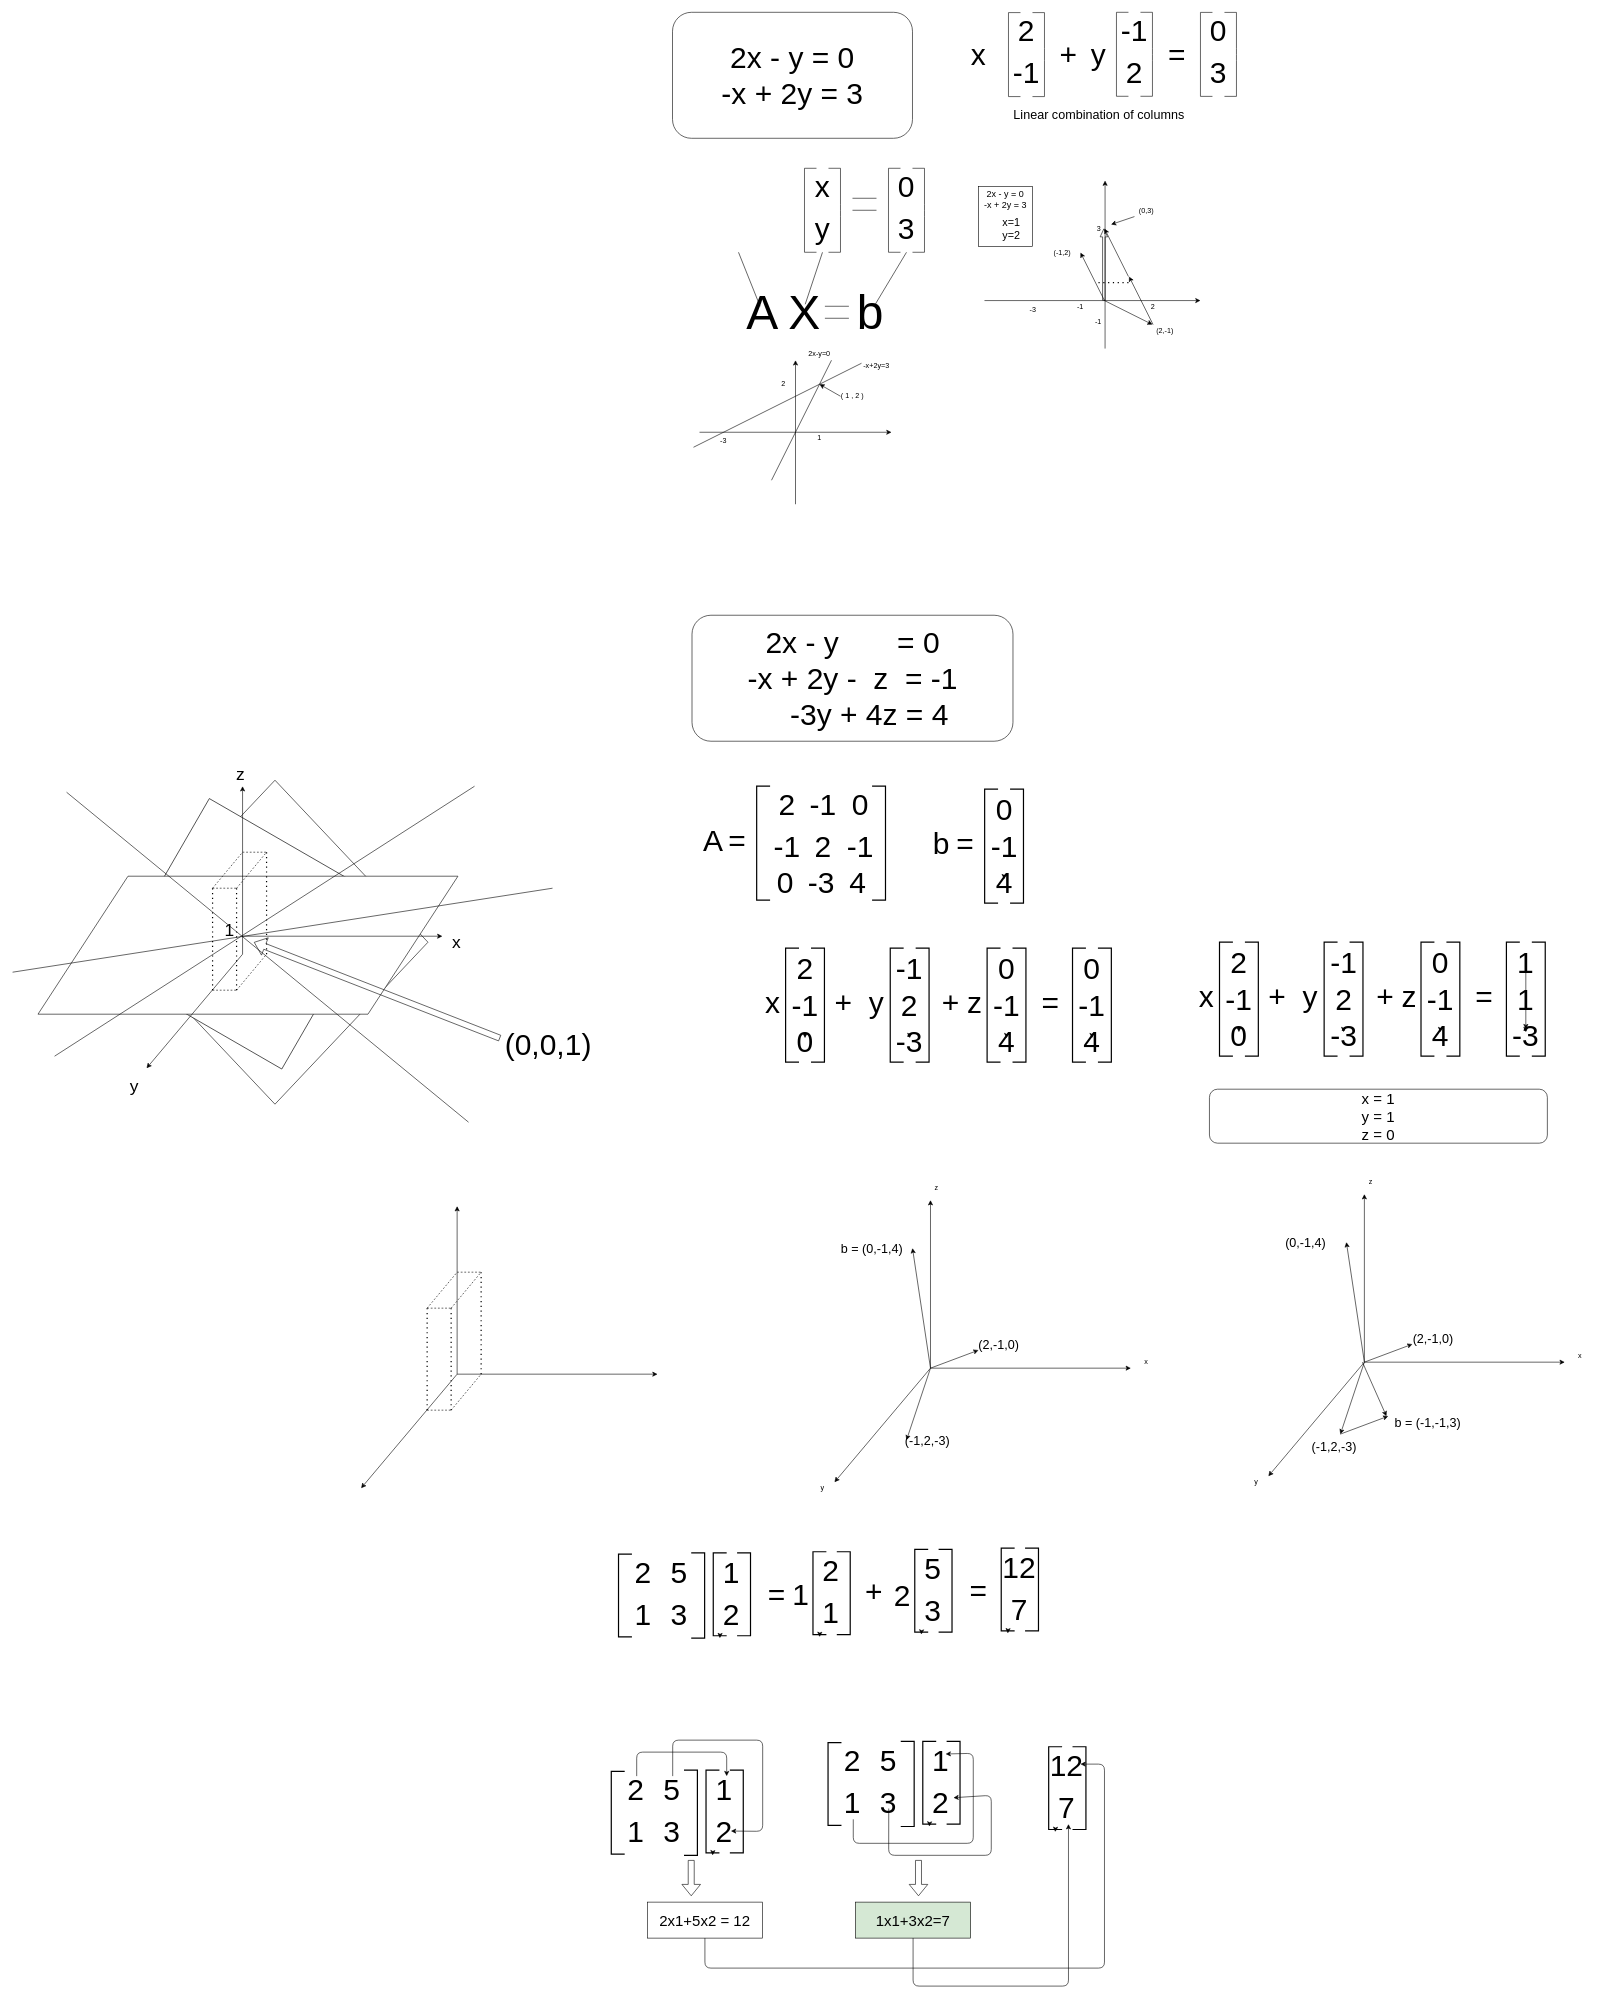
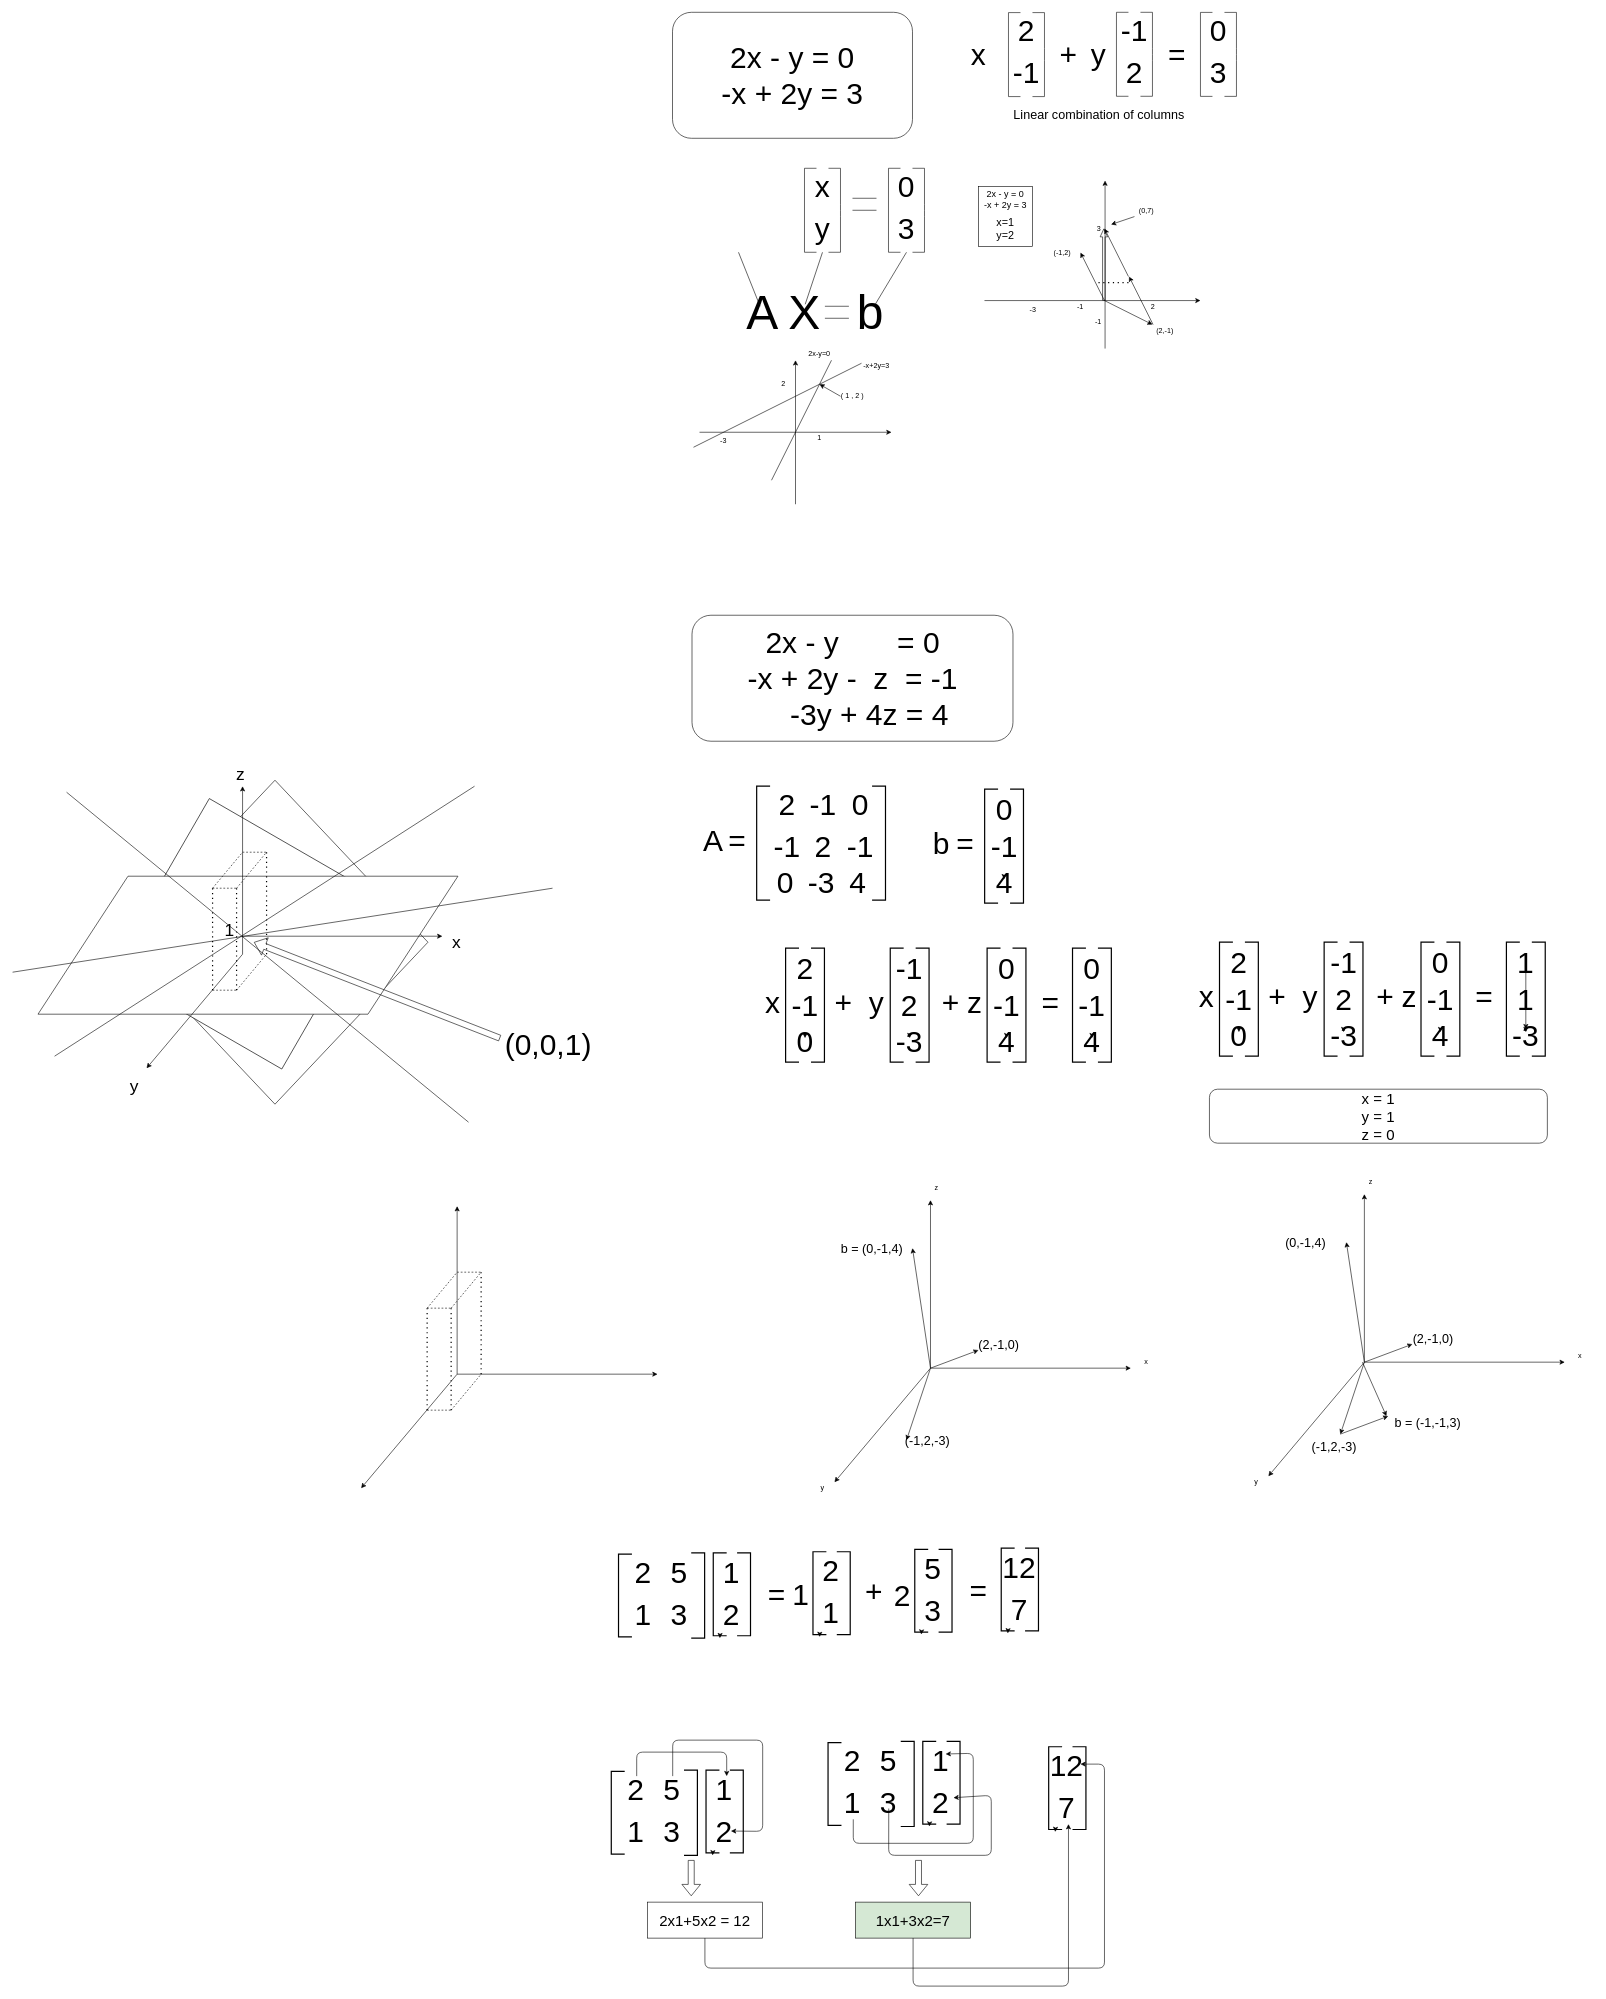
node "(0,3)": label "(0,3)" -> "(0,7)"
node "x=1 y=2": moved (1011, 229) -> (1005, 229)
